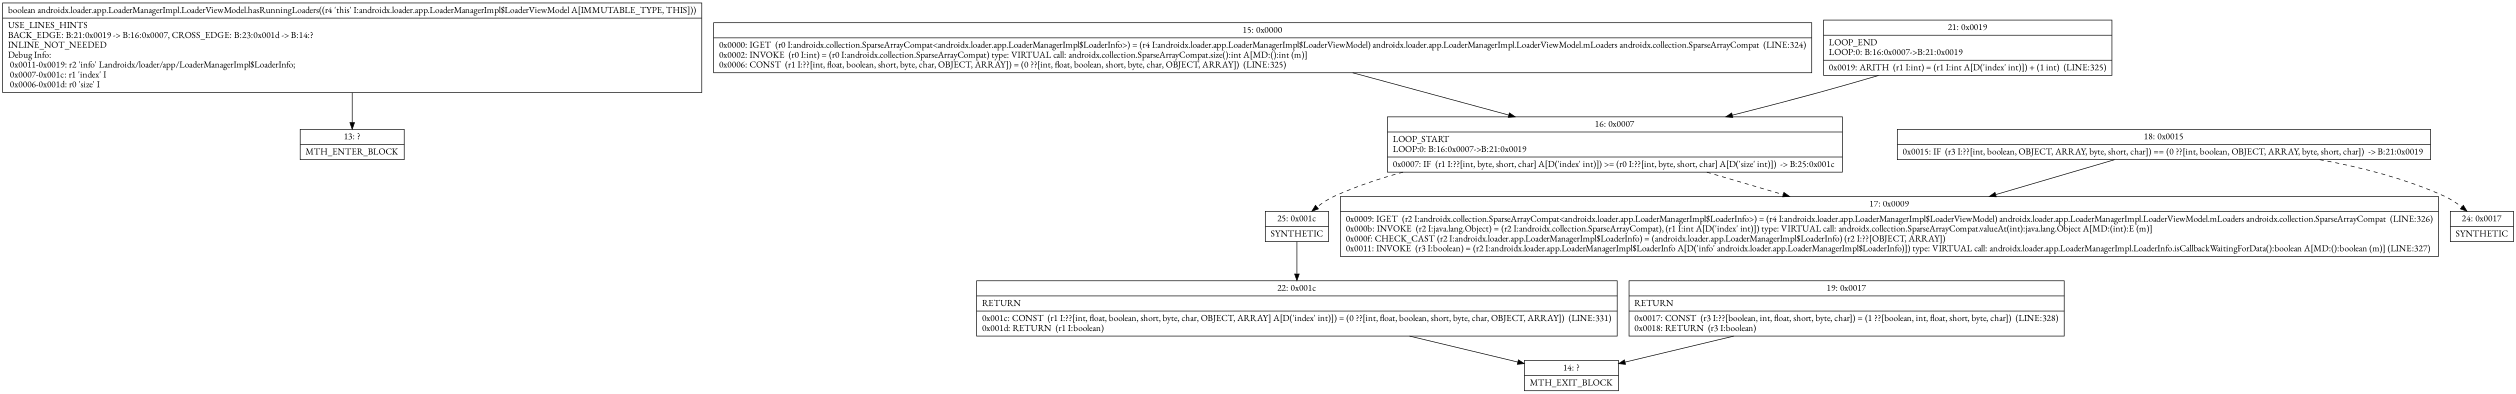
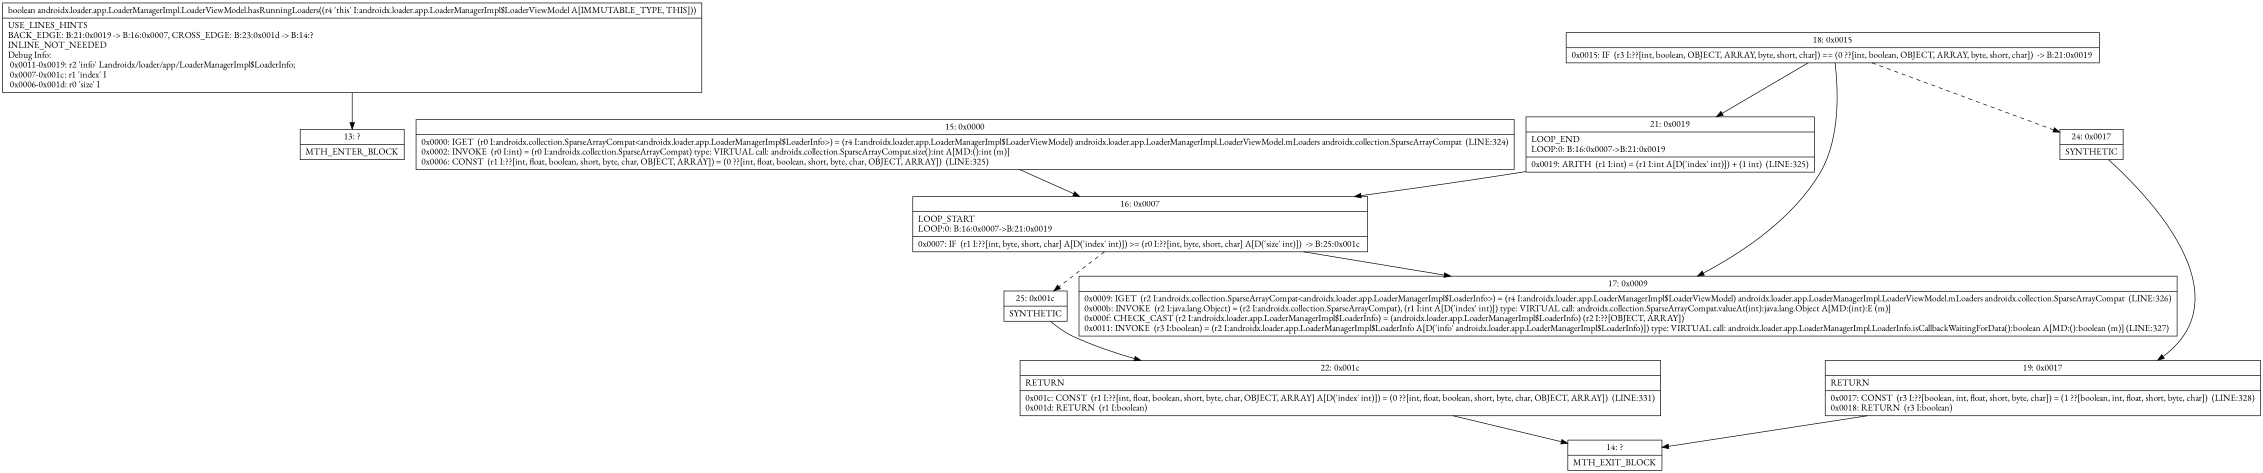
edge "18: 0x0015" -> "21: 0x0019": added
edge "16: 0x0007" -> "17: 0x0009": style dashed -> solid
edge "24: 0x0017" -> "19: 0x0017": added
